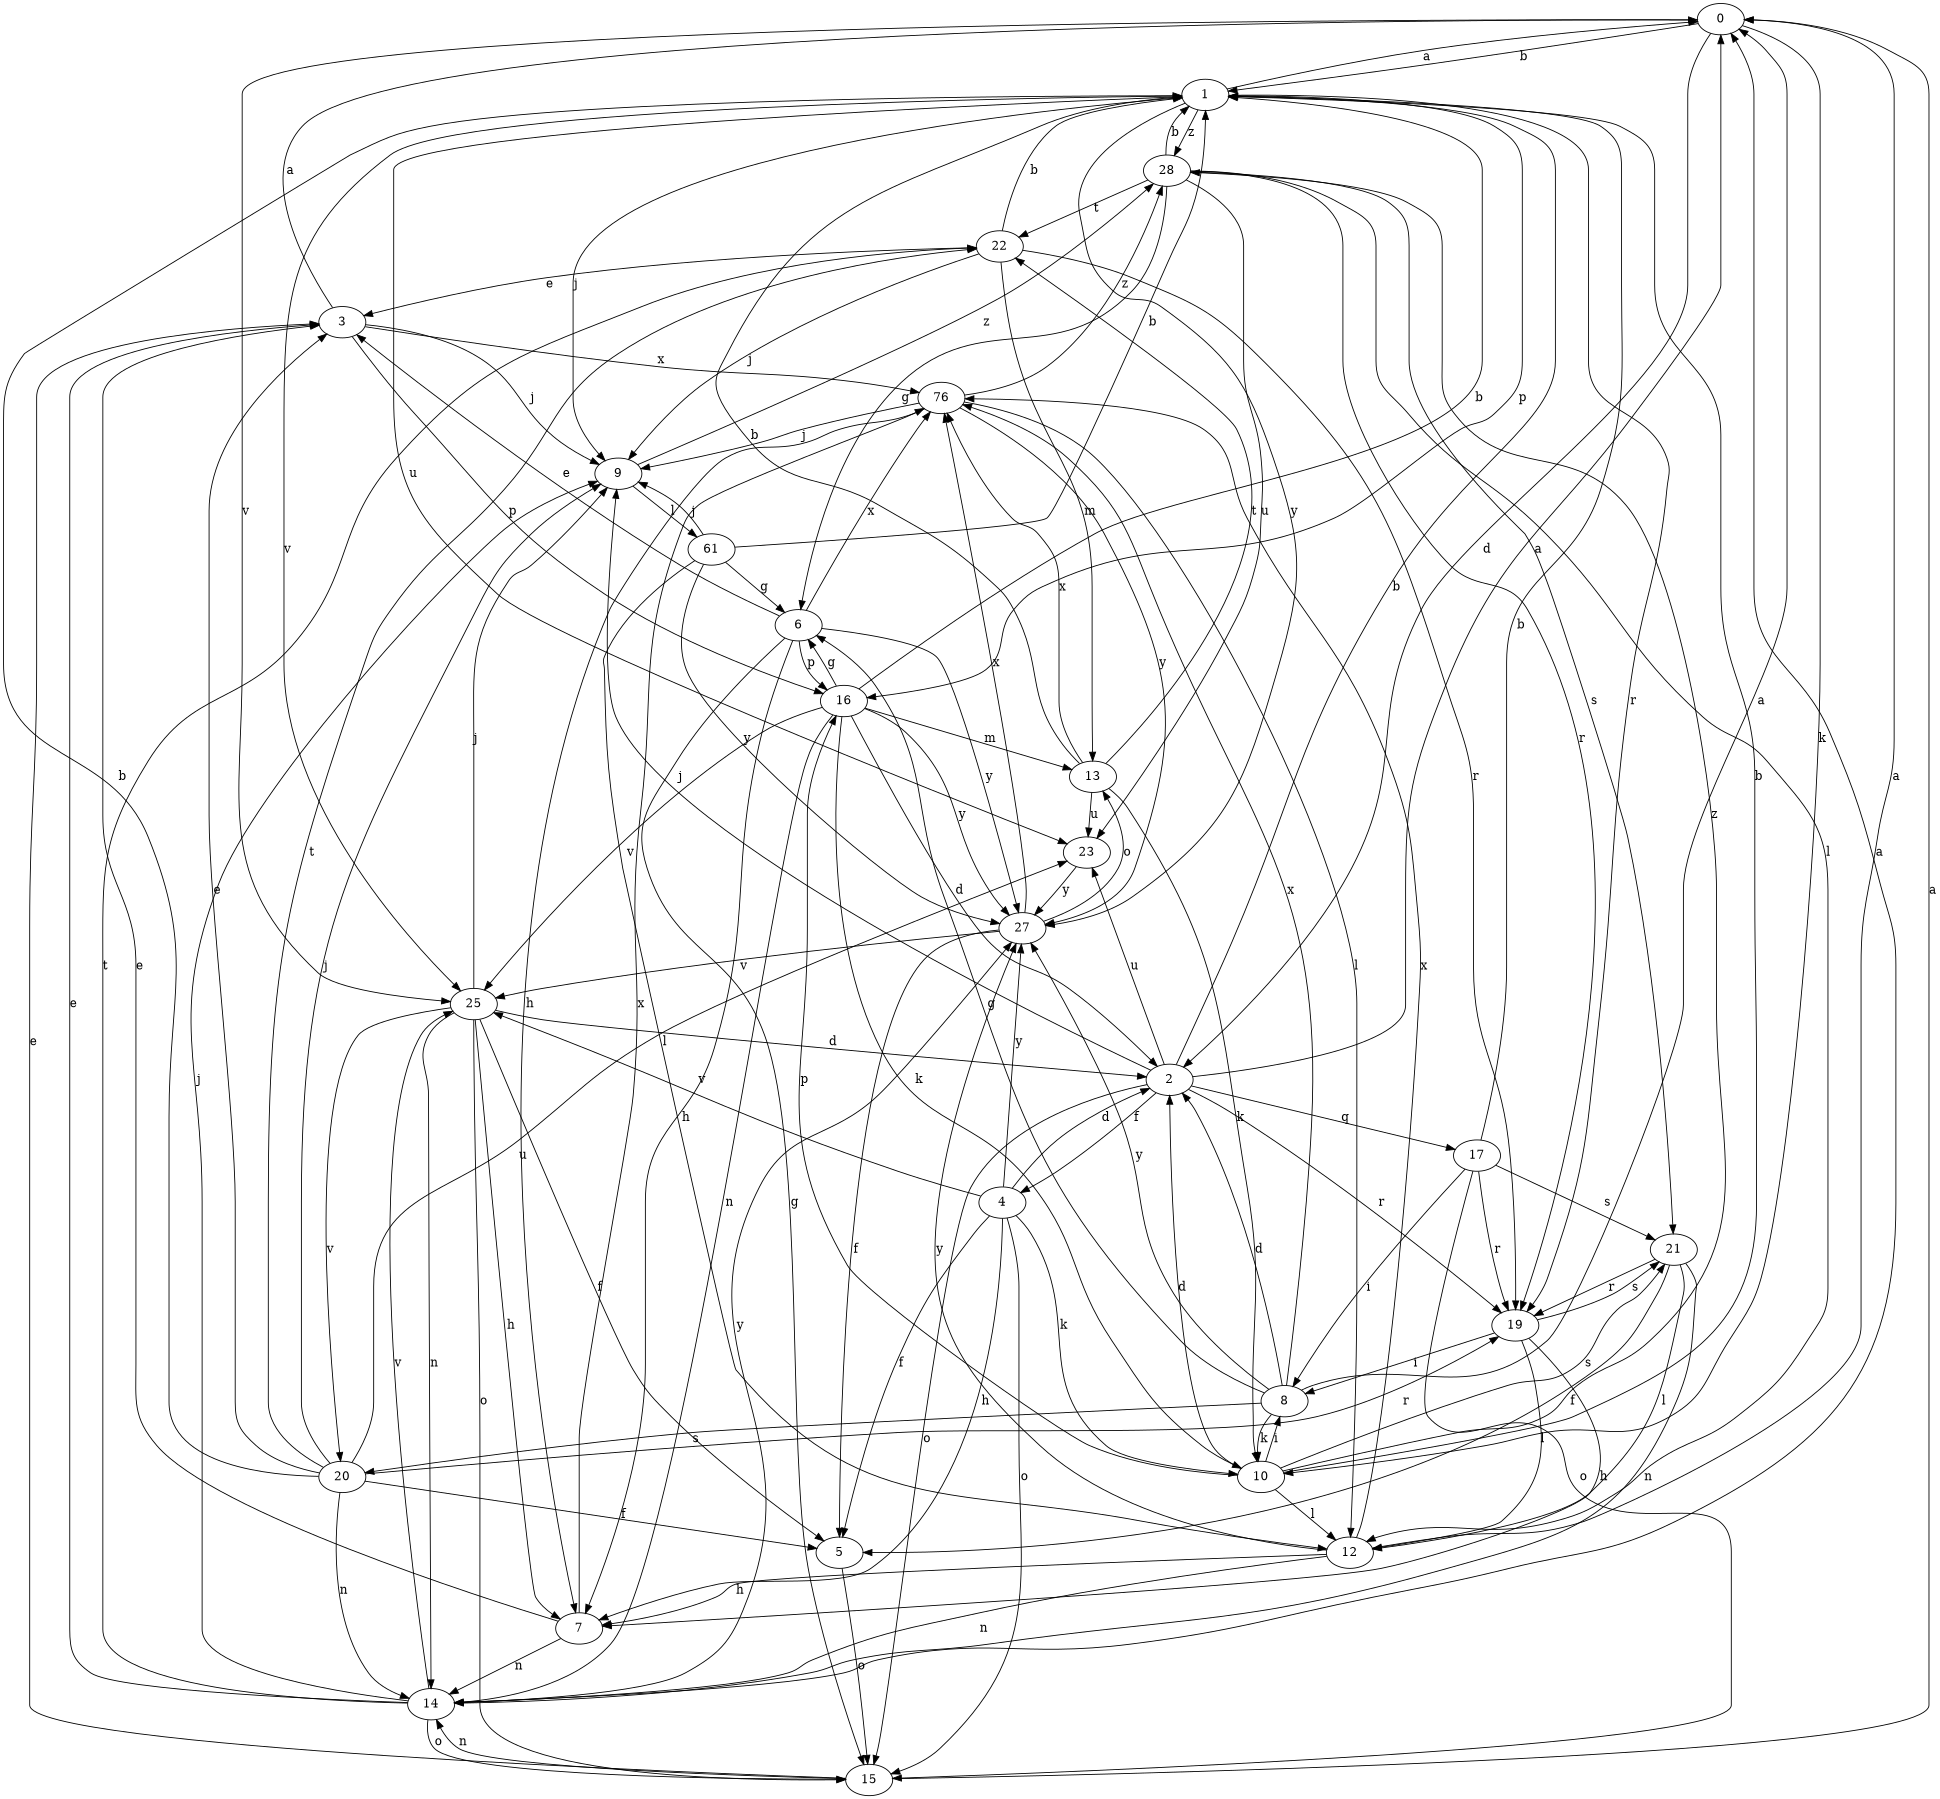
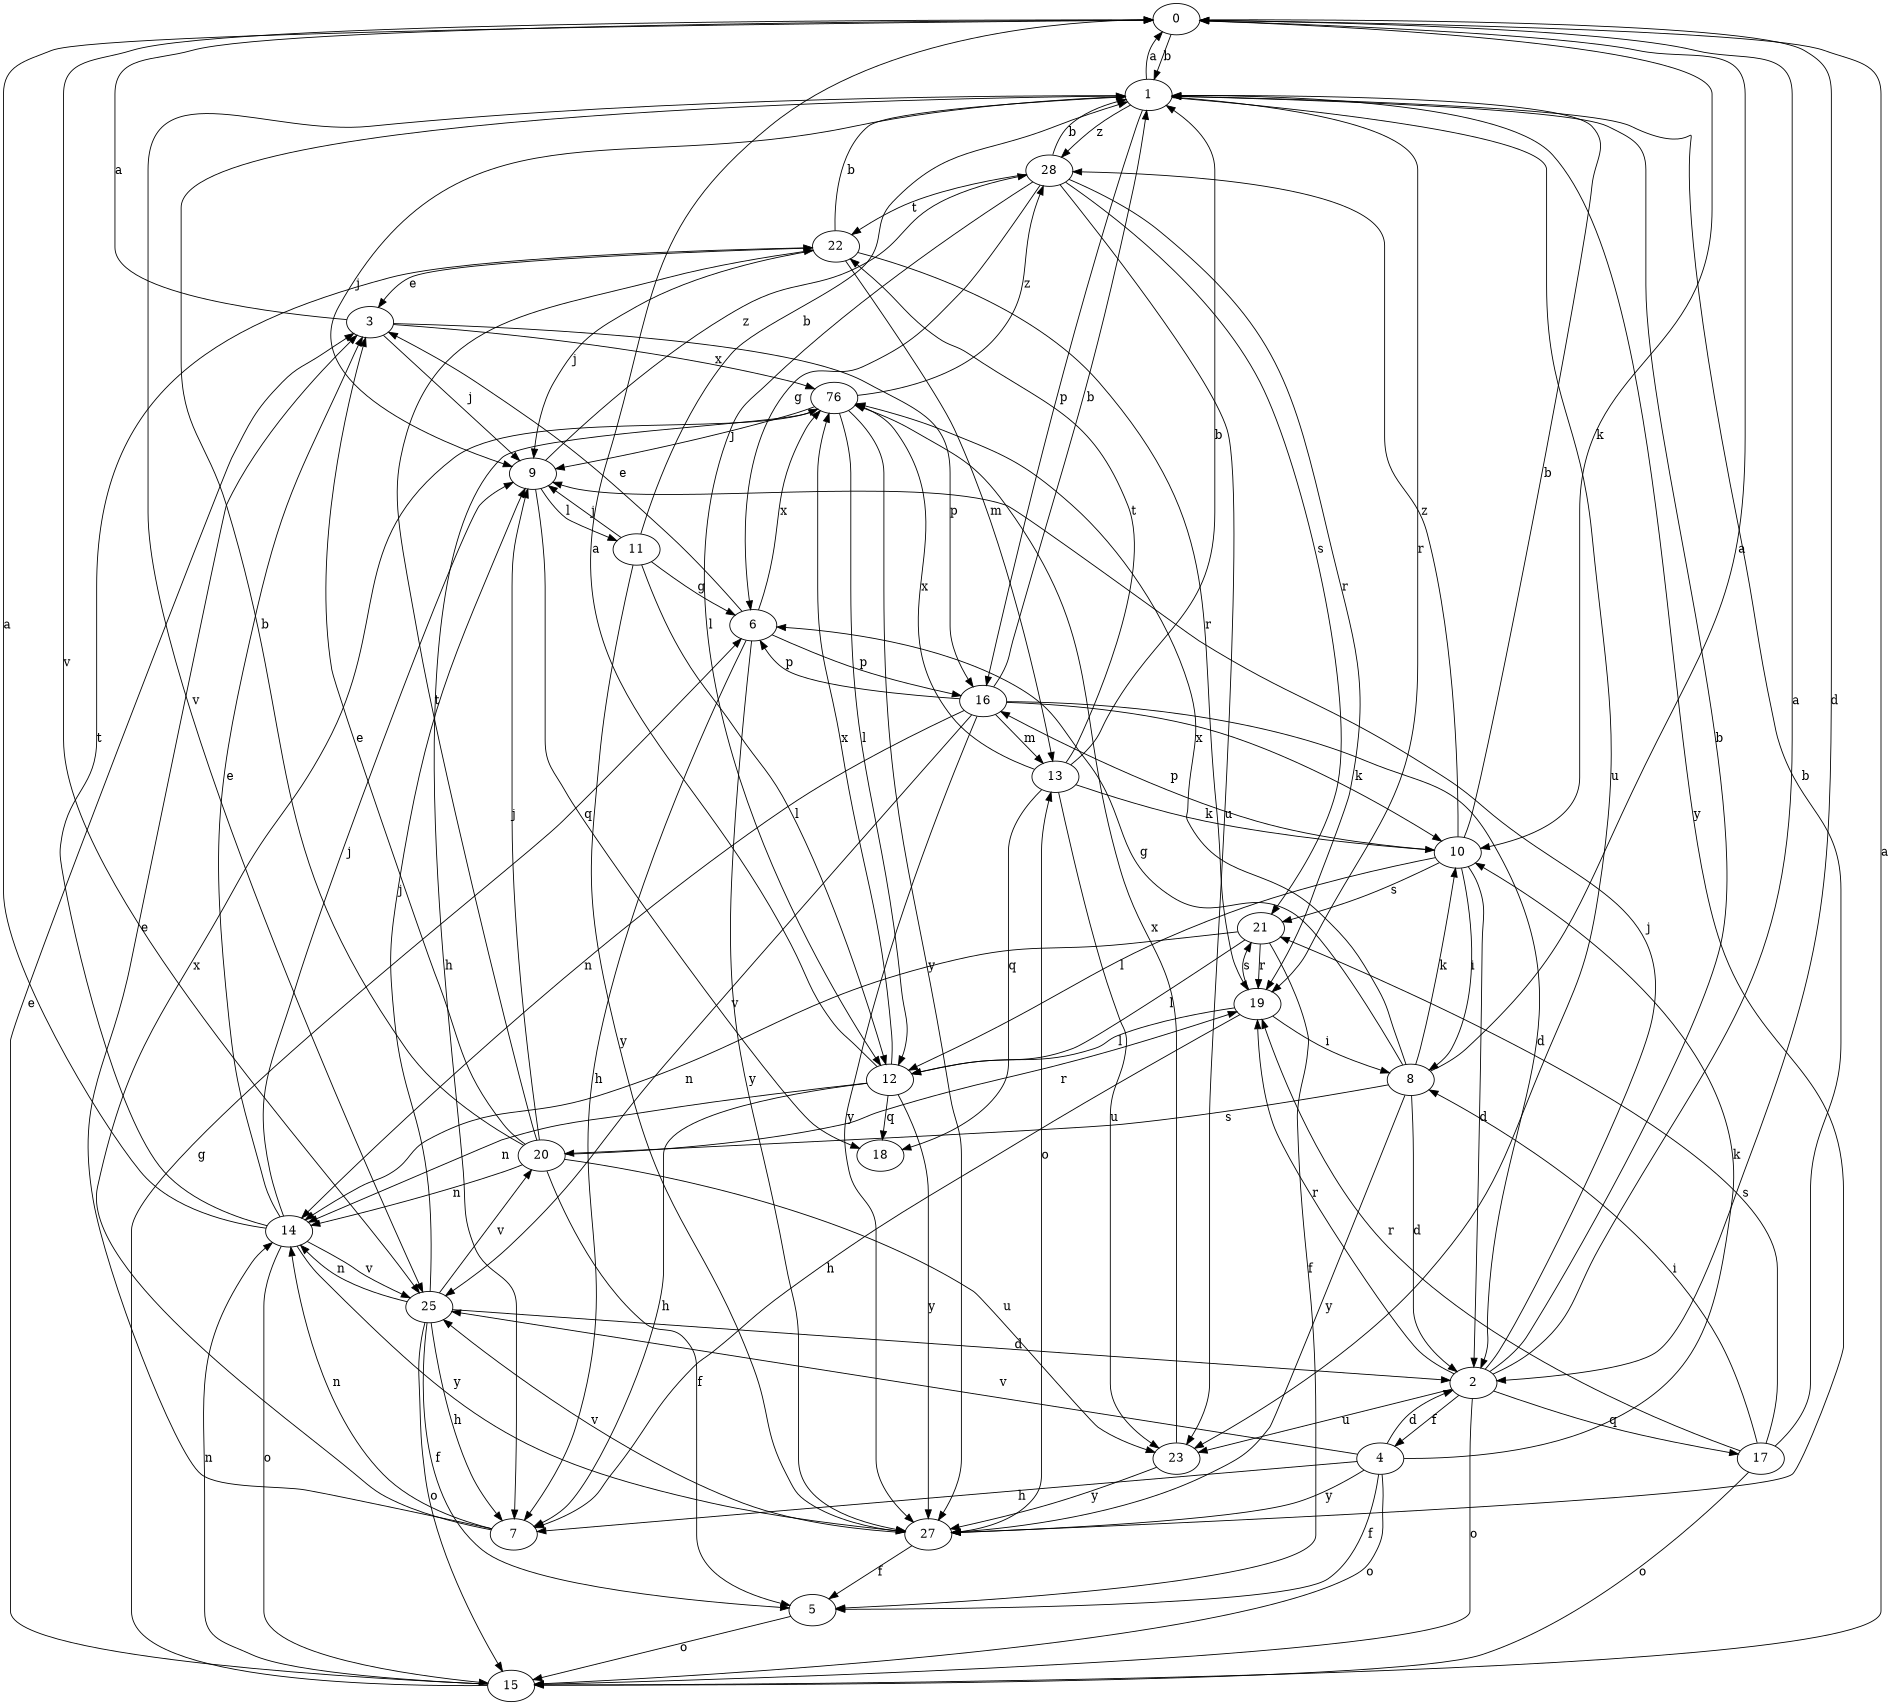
node "61": label "61" -> "11"
edge "16" -> "6": label "g" -> "p"
edge "27" -> "76": now "23" -> "76"
node "18": added
edge "6" -> "15": reversed
